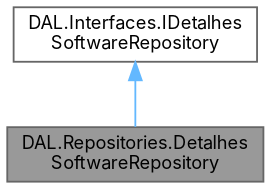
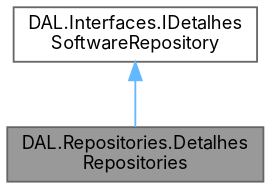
node "DAL.Repositories.Detalhes SoftwareRepository": label "DAL.Repositories.Detalhes SoftwareRepository" -> "DAL.Repositories.Detalhes Repositories"
